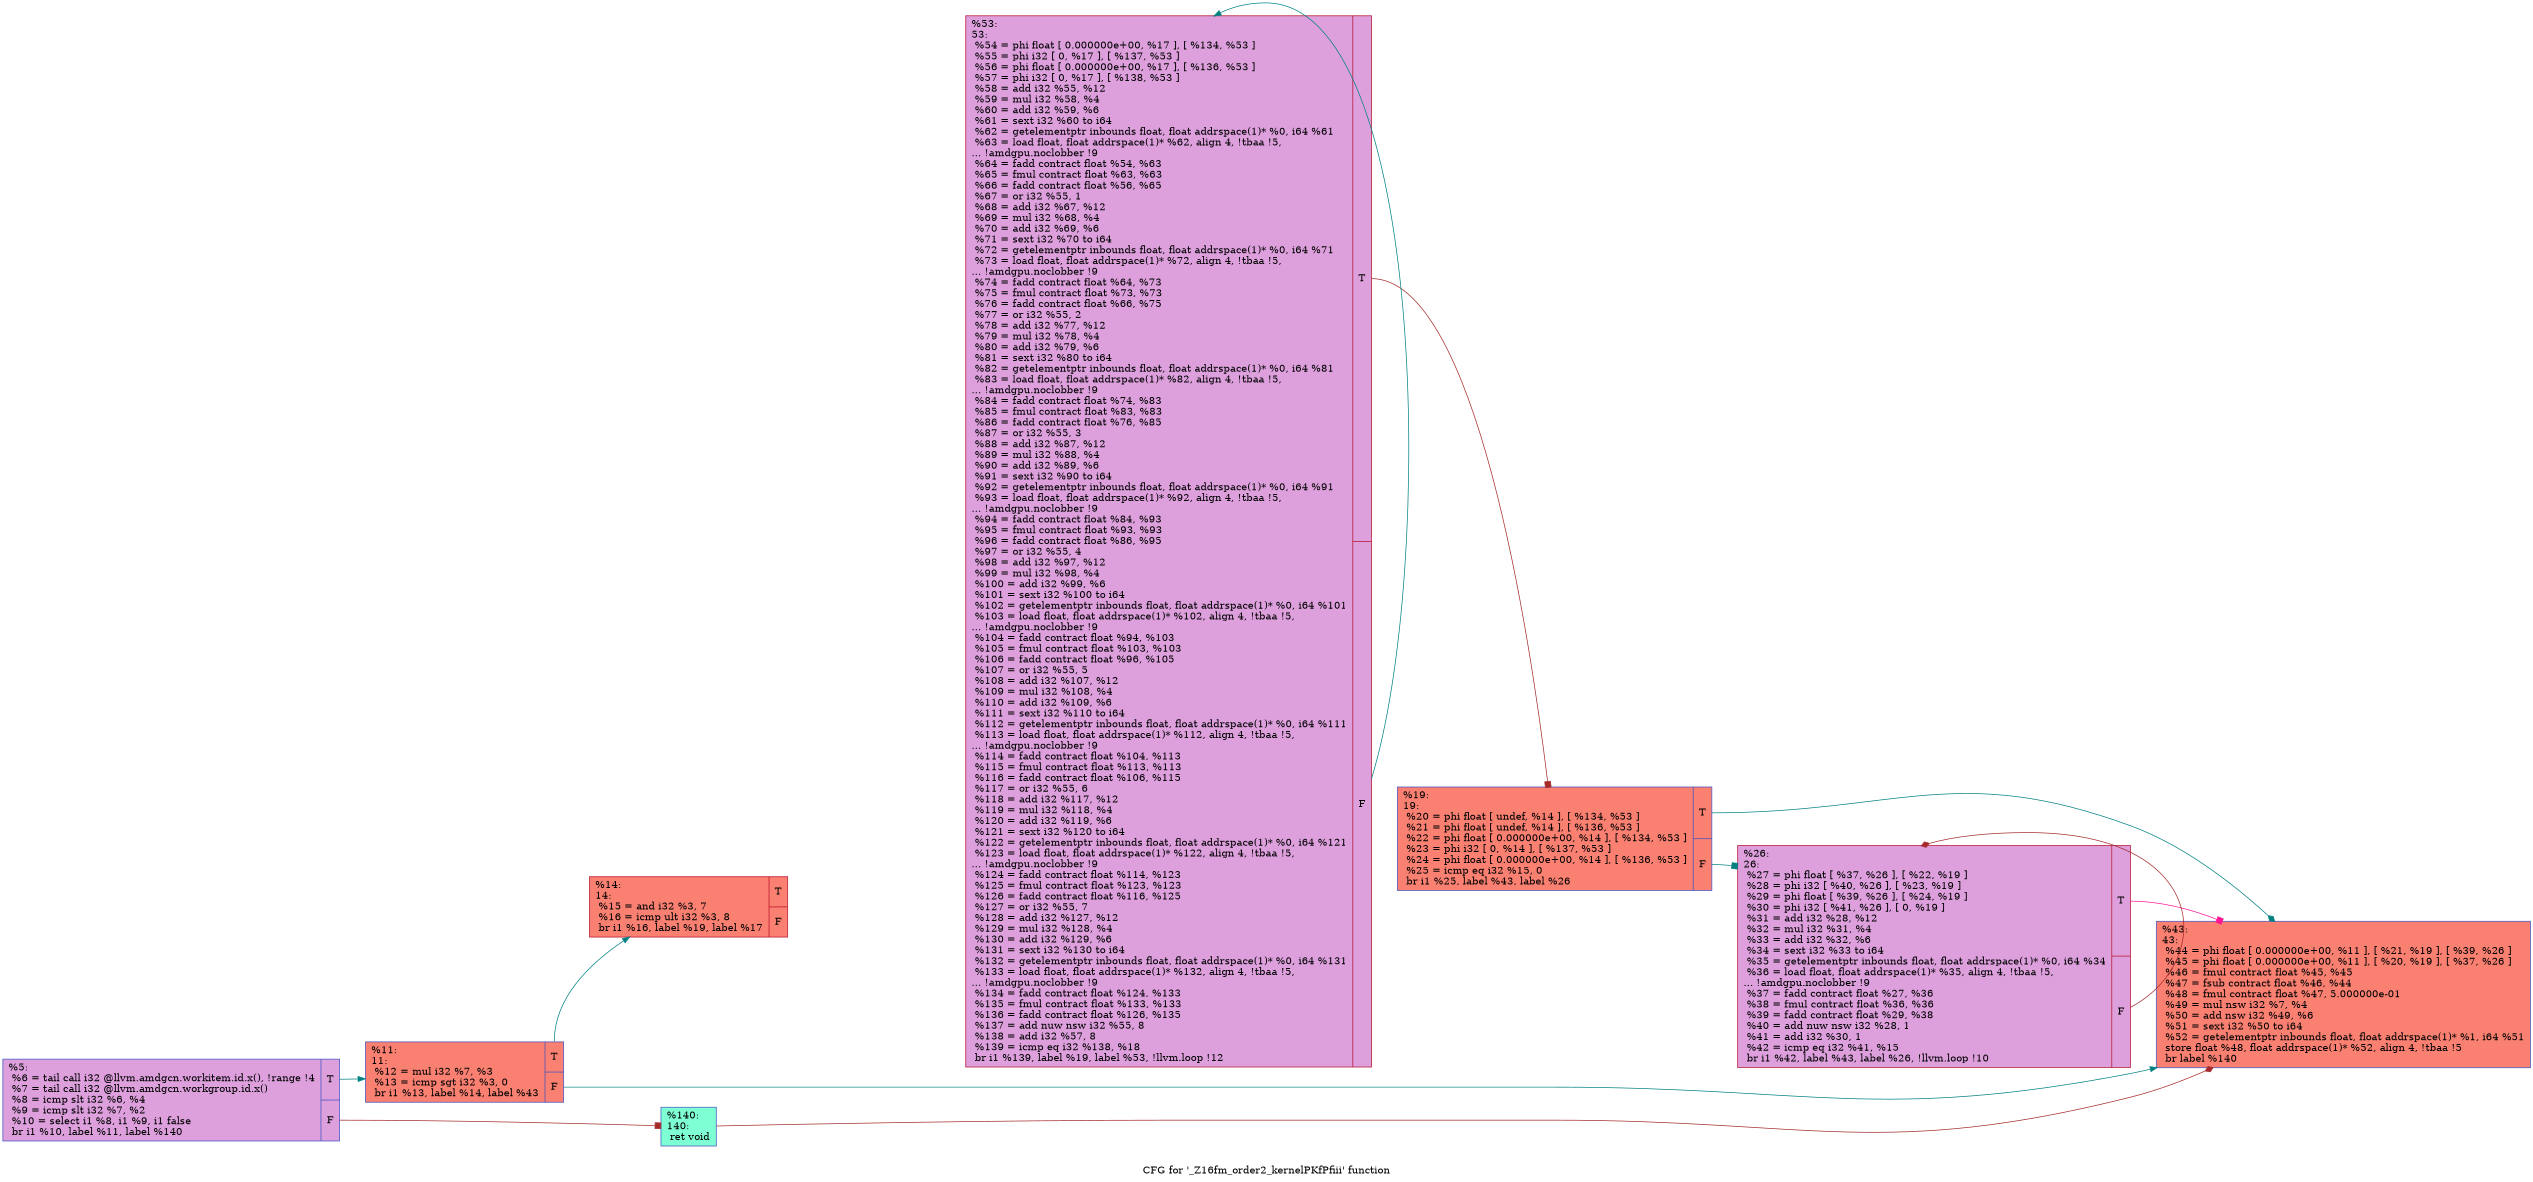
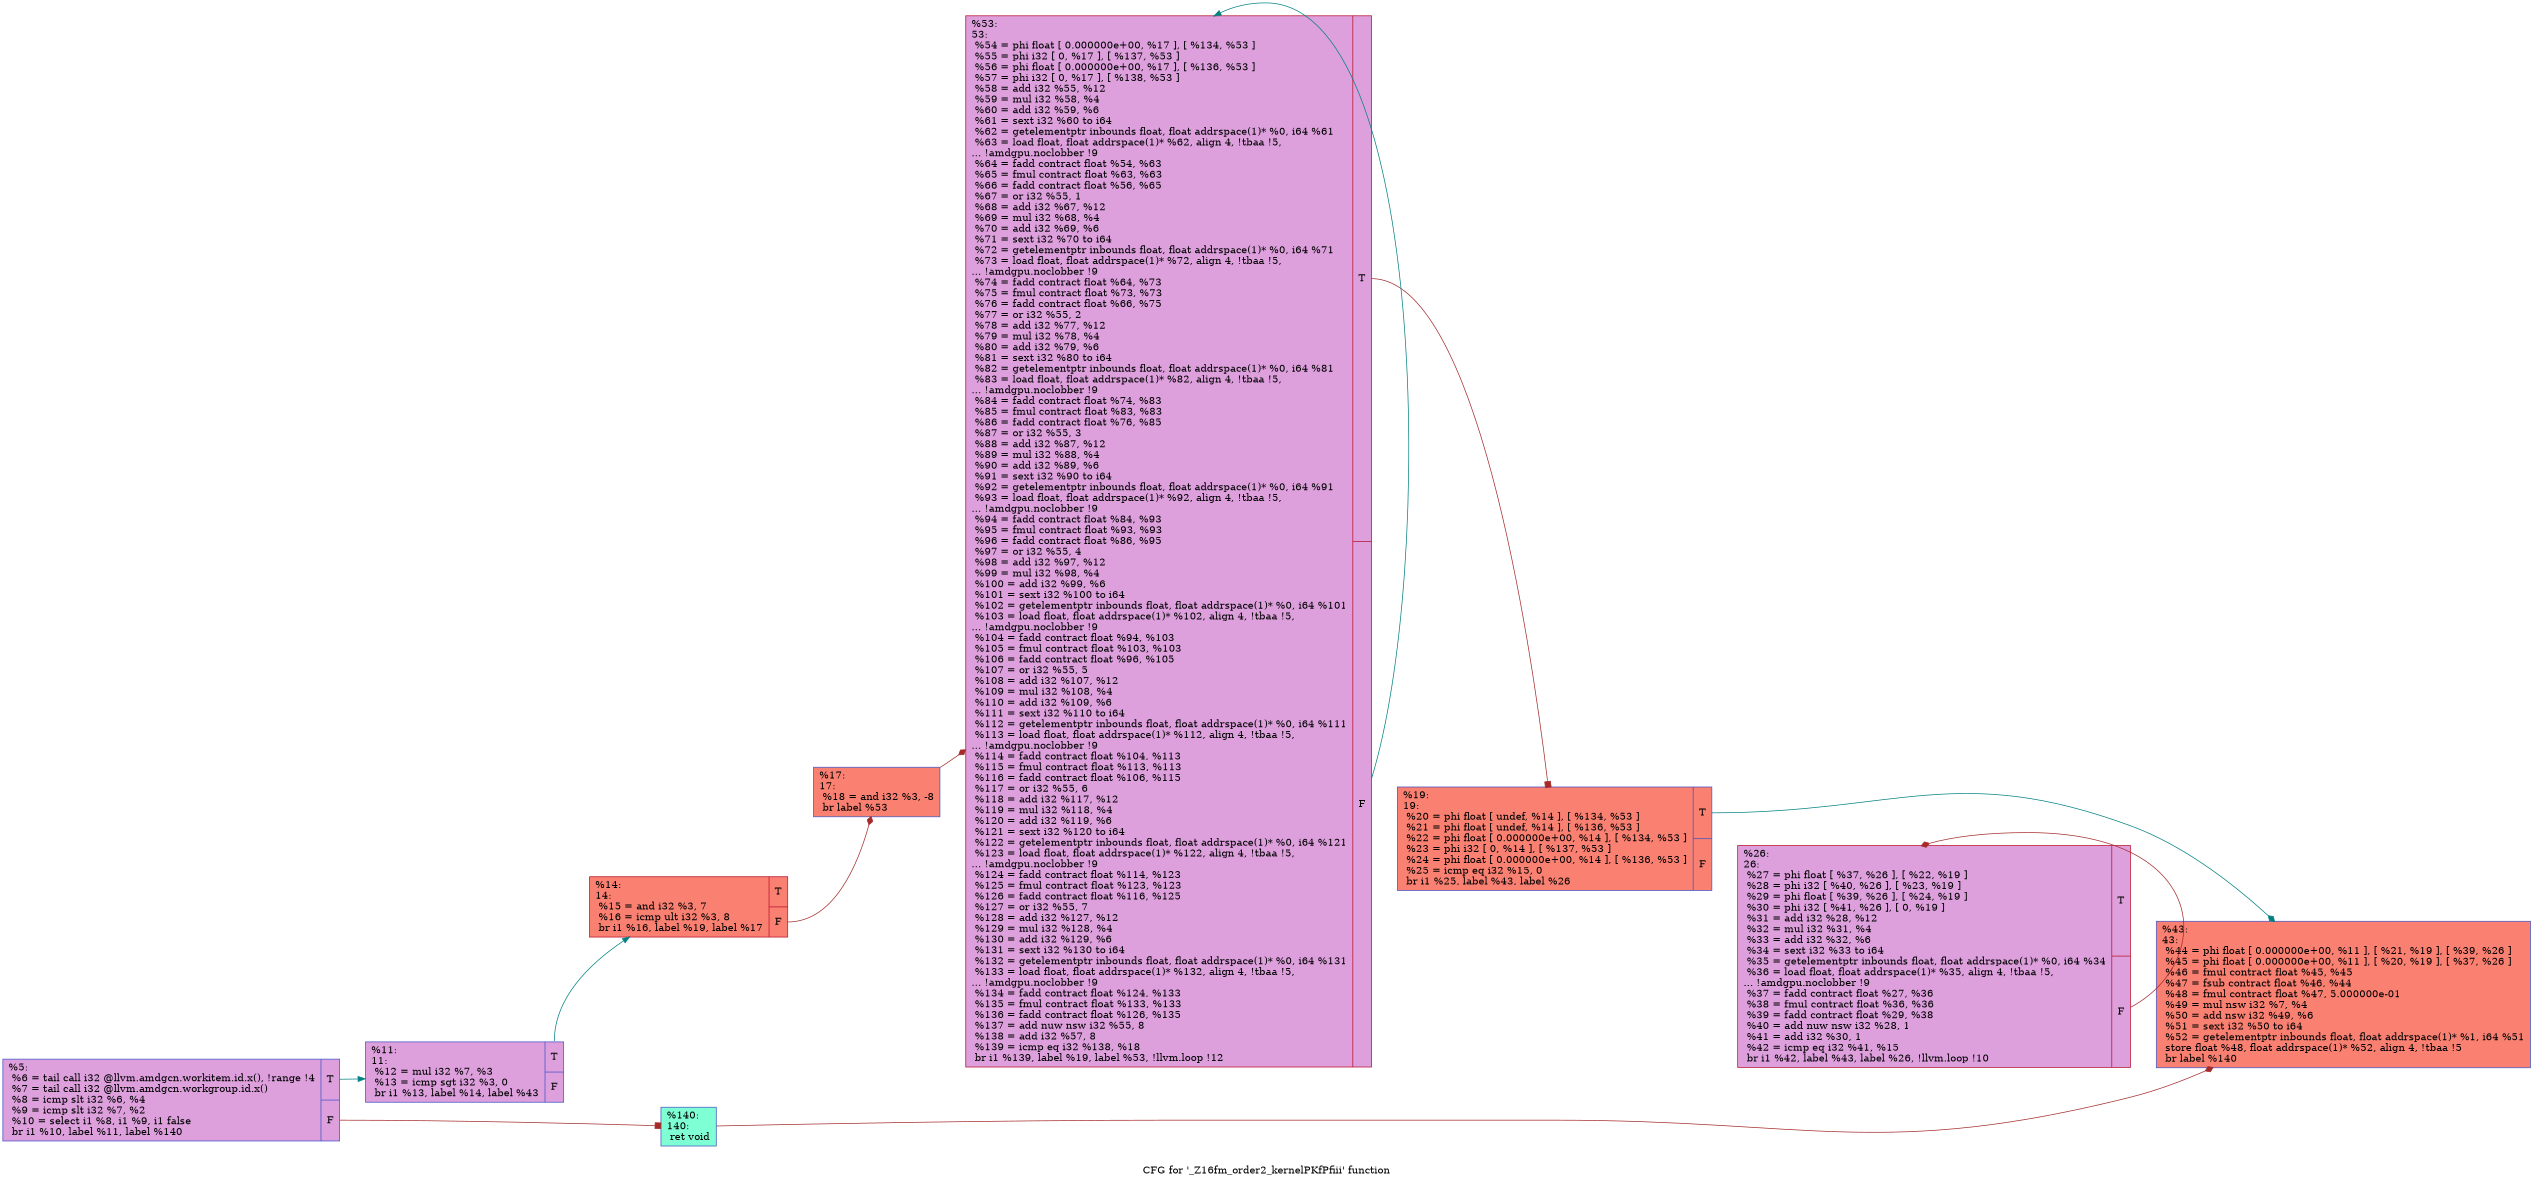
node "%17:": added
edge "%19:" -> "%26:": removed
edge "%26:" -> "%43:": removed
node "%11:": fillcolor salmon -> plum
edge "%11:" -> "%43:": removed
